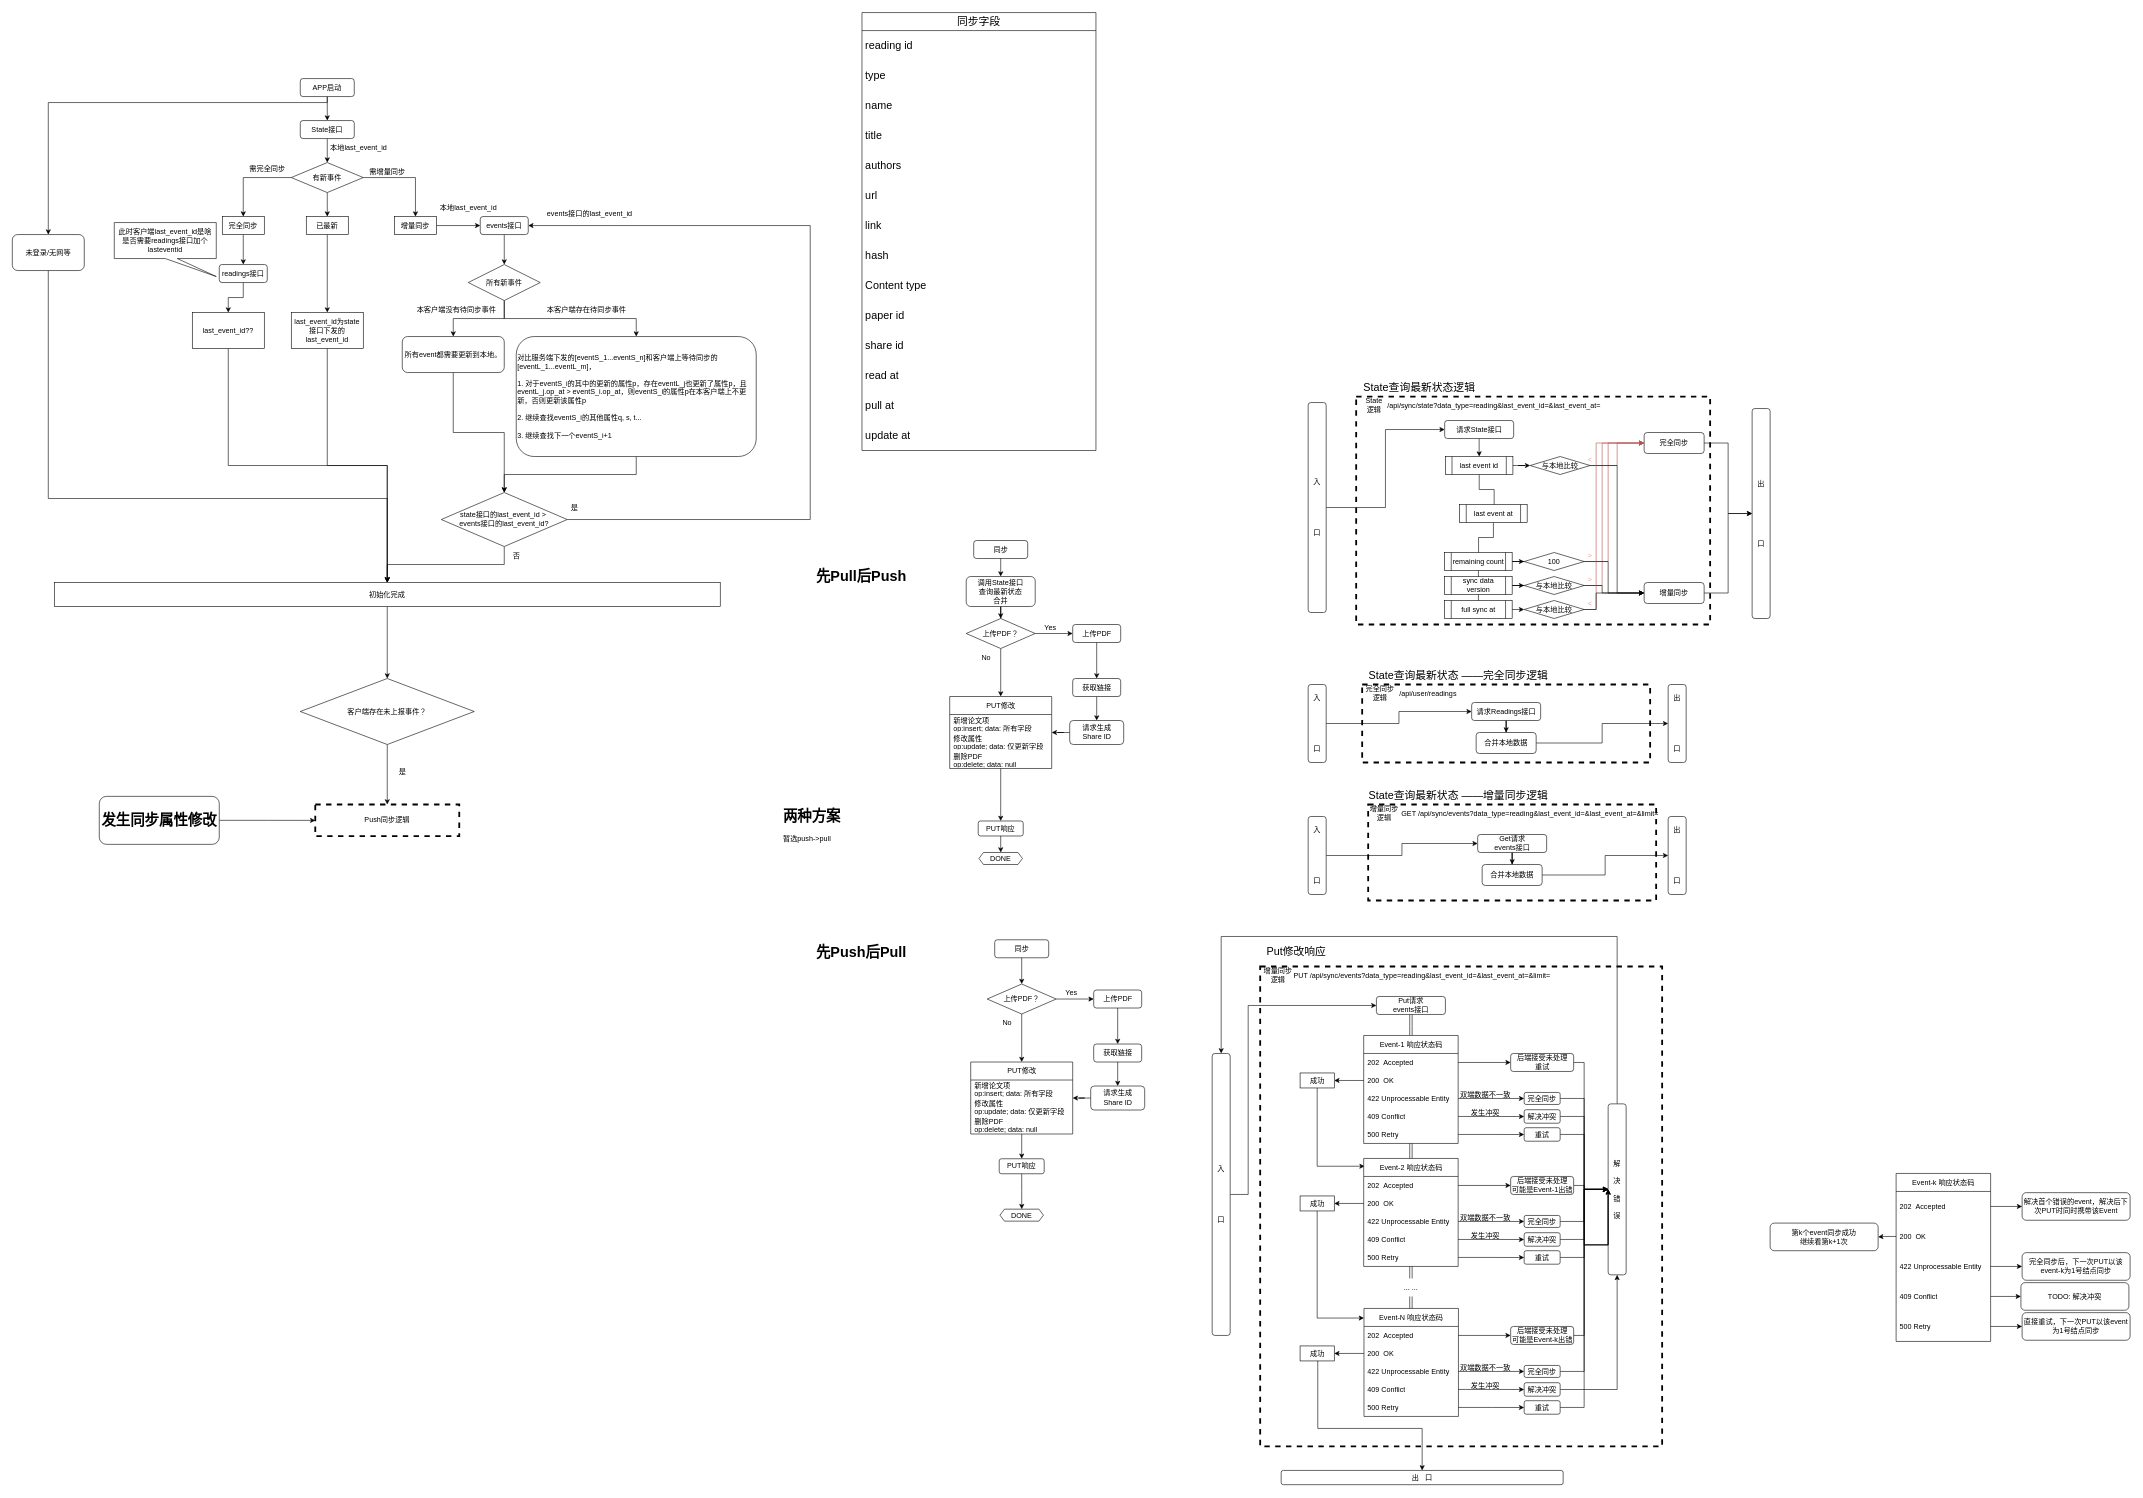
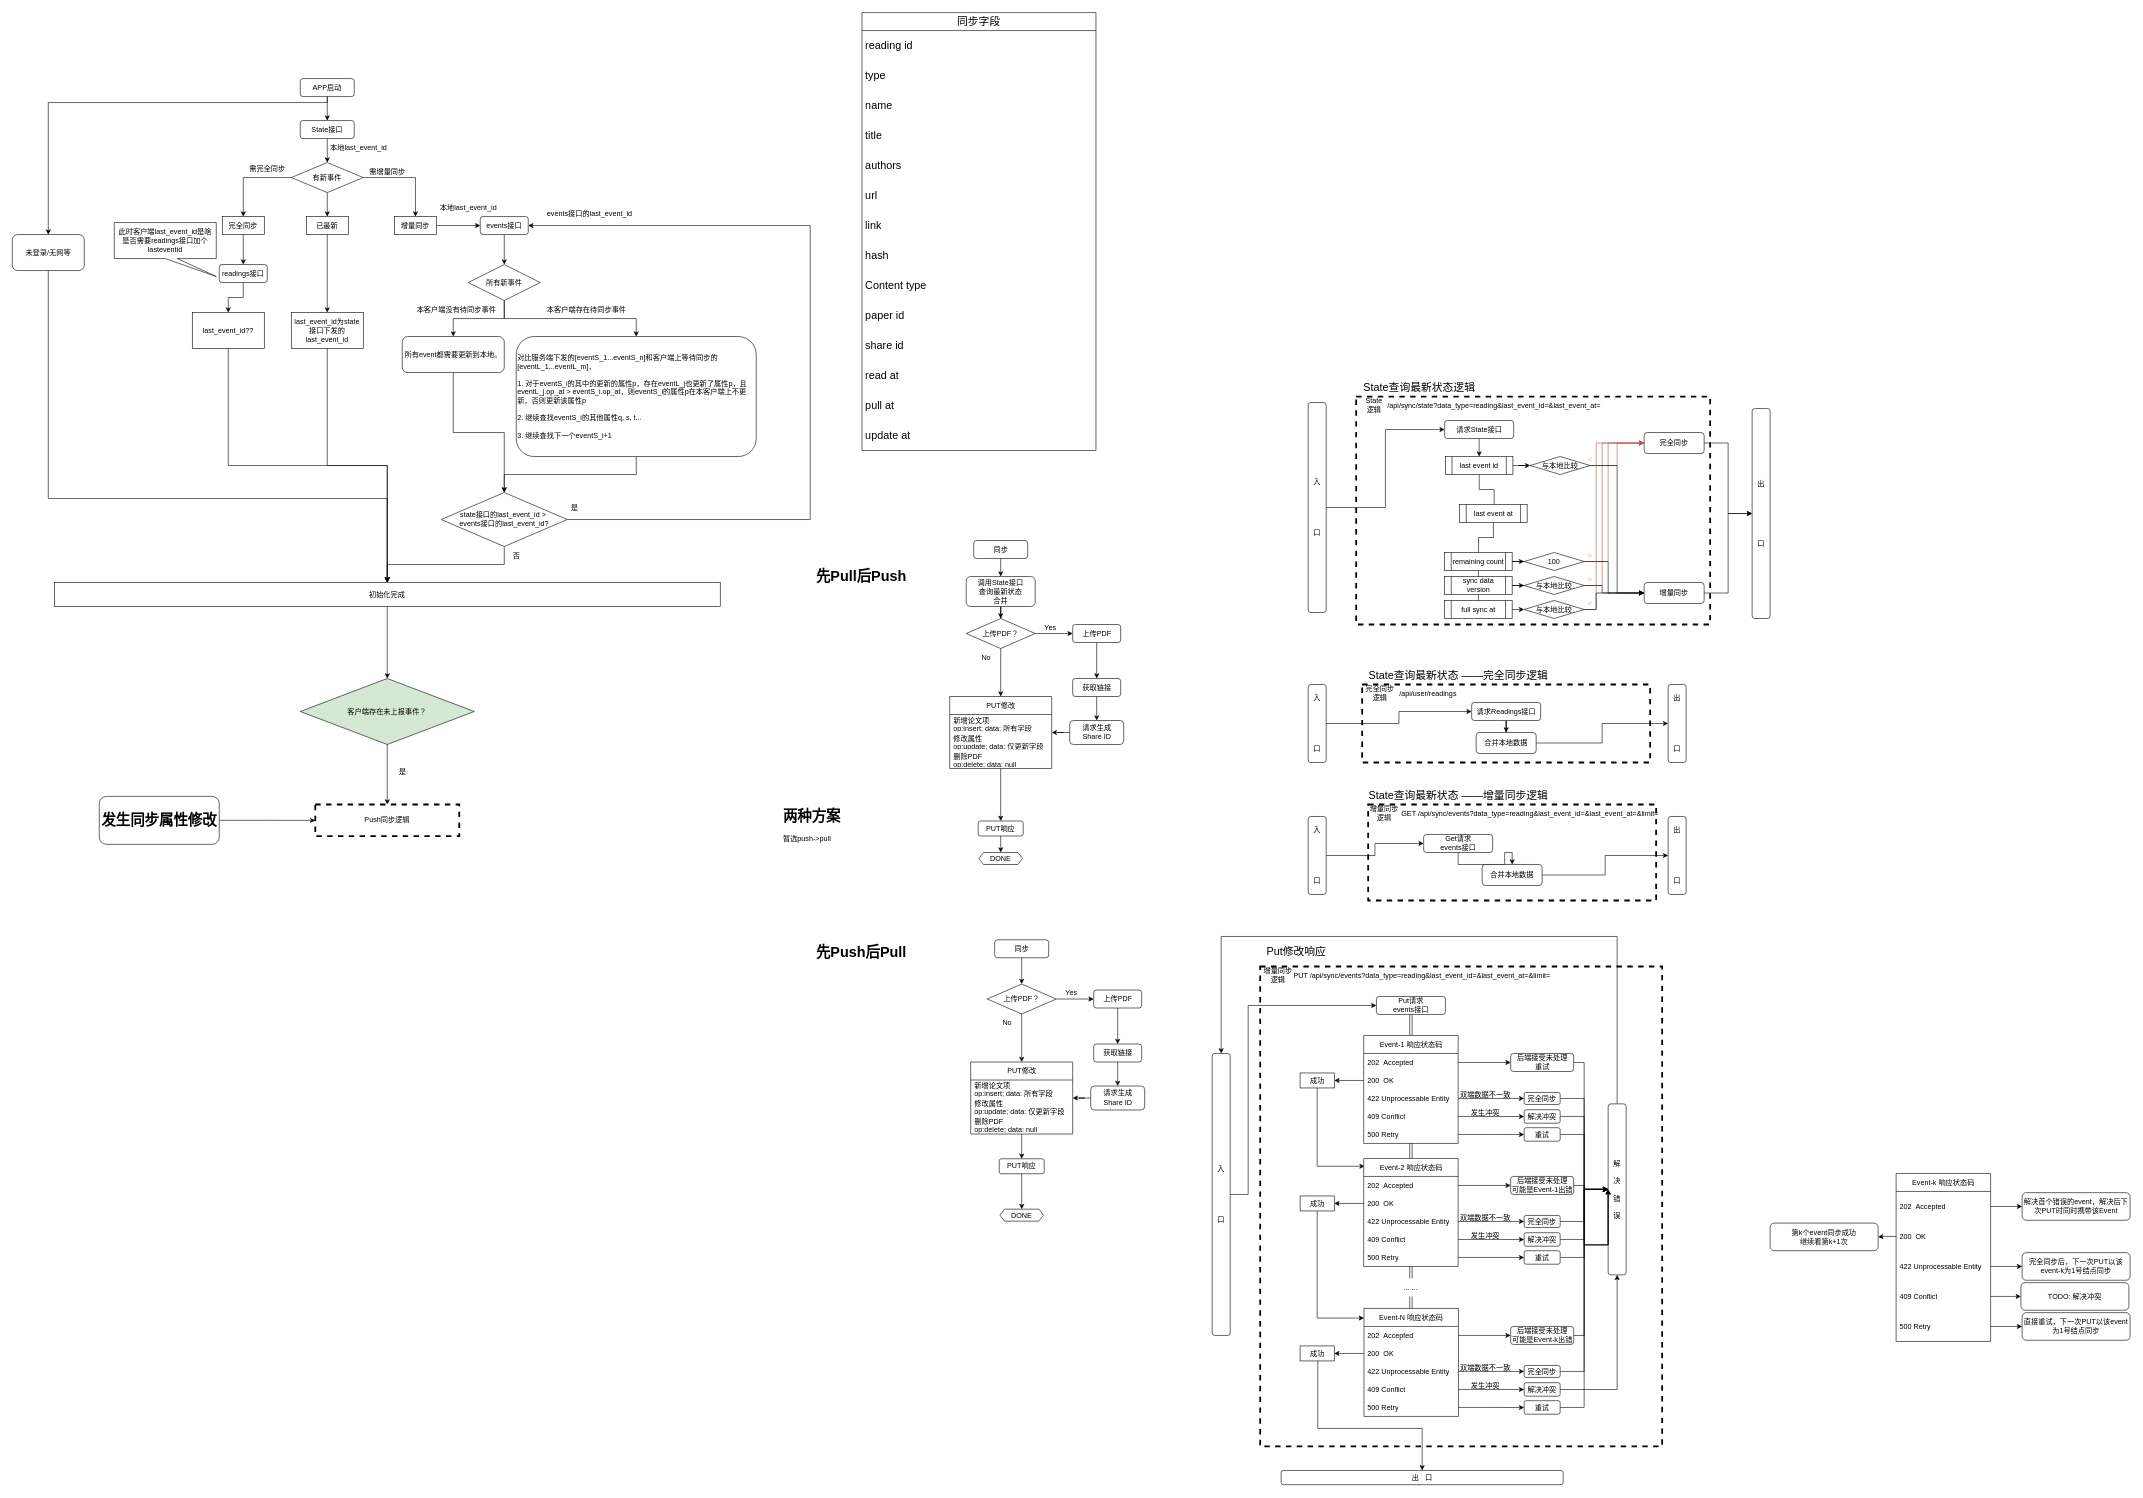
node "客户端存在未上报事件？": fillcolor #ffffff -> #d5e8d4
node "Get请求 events接口": moved (1512, 843) -> (1458, 843)
